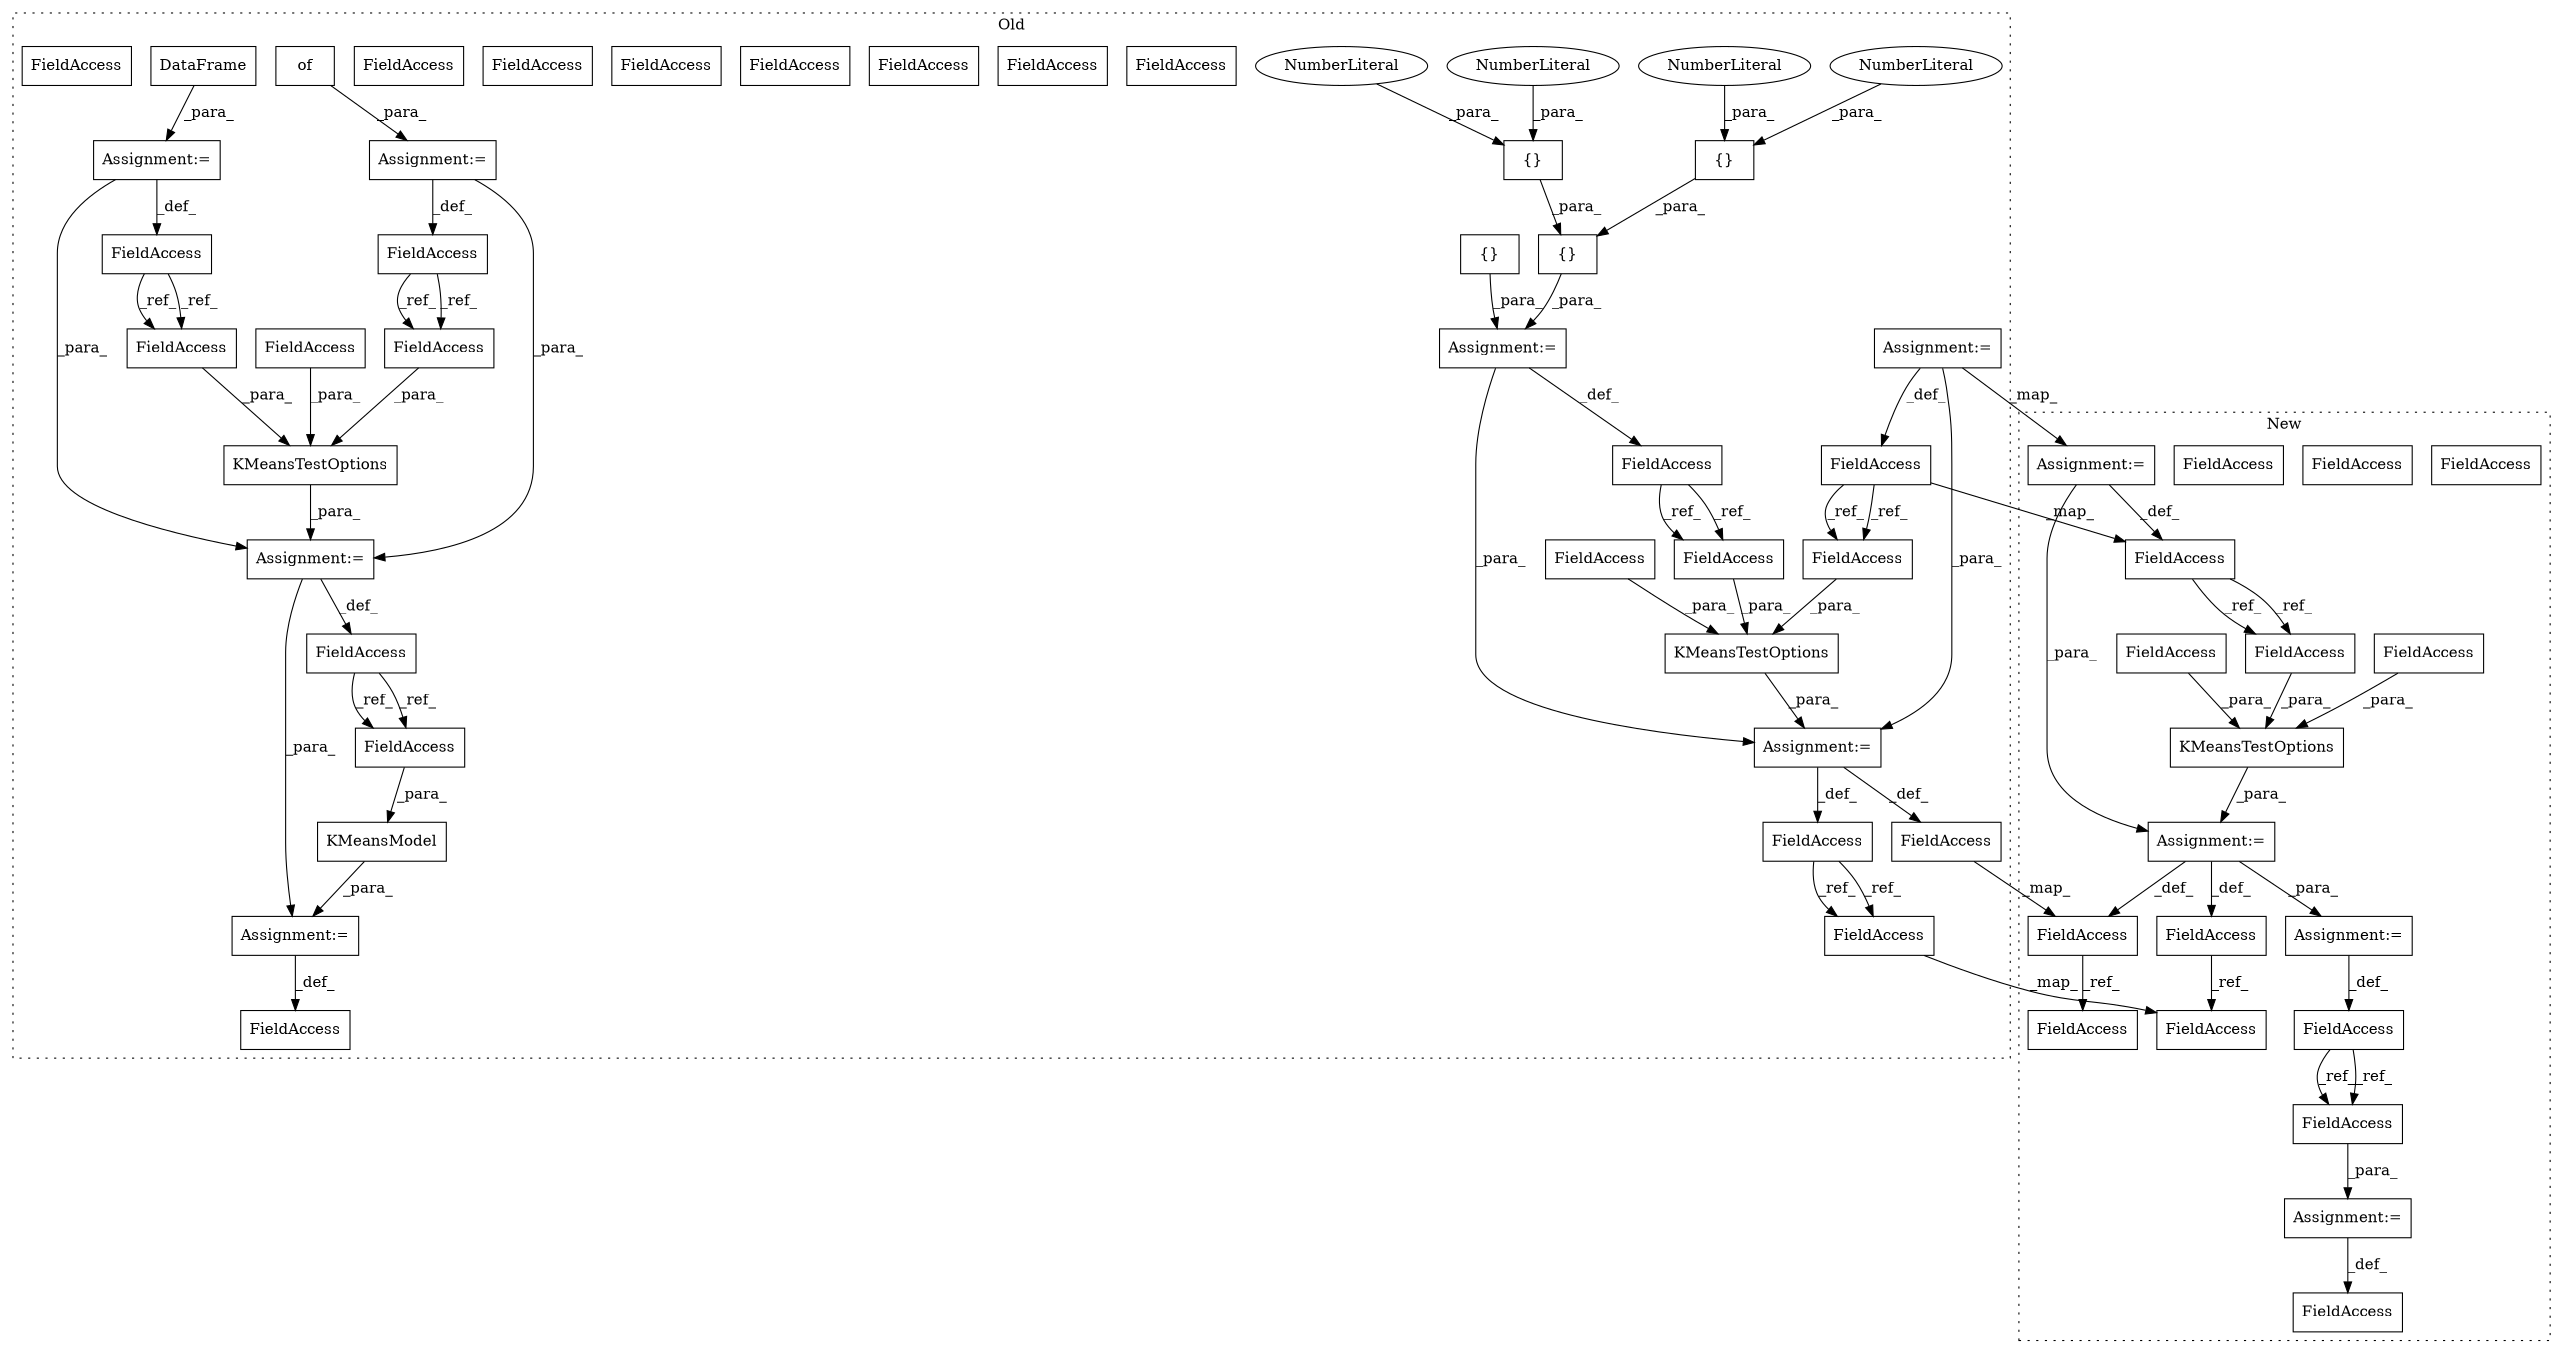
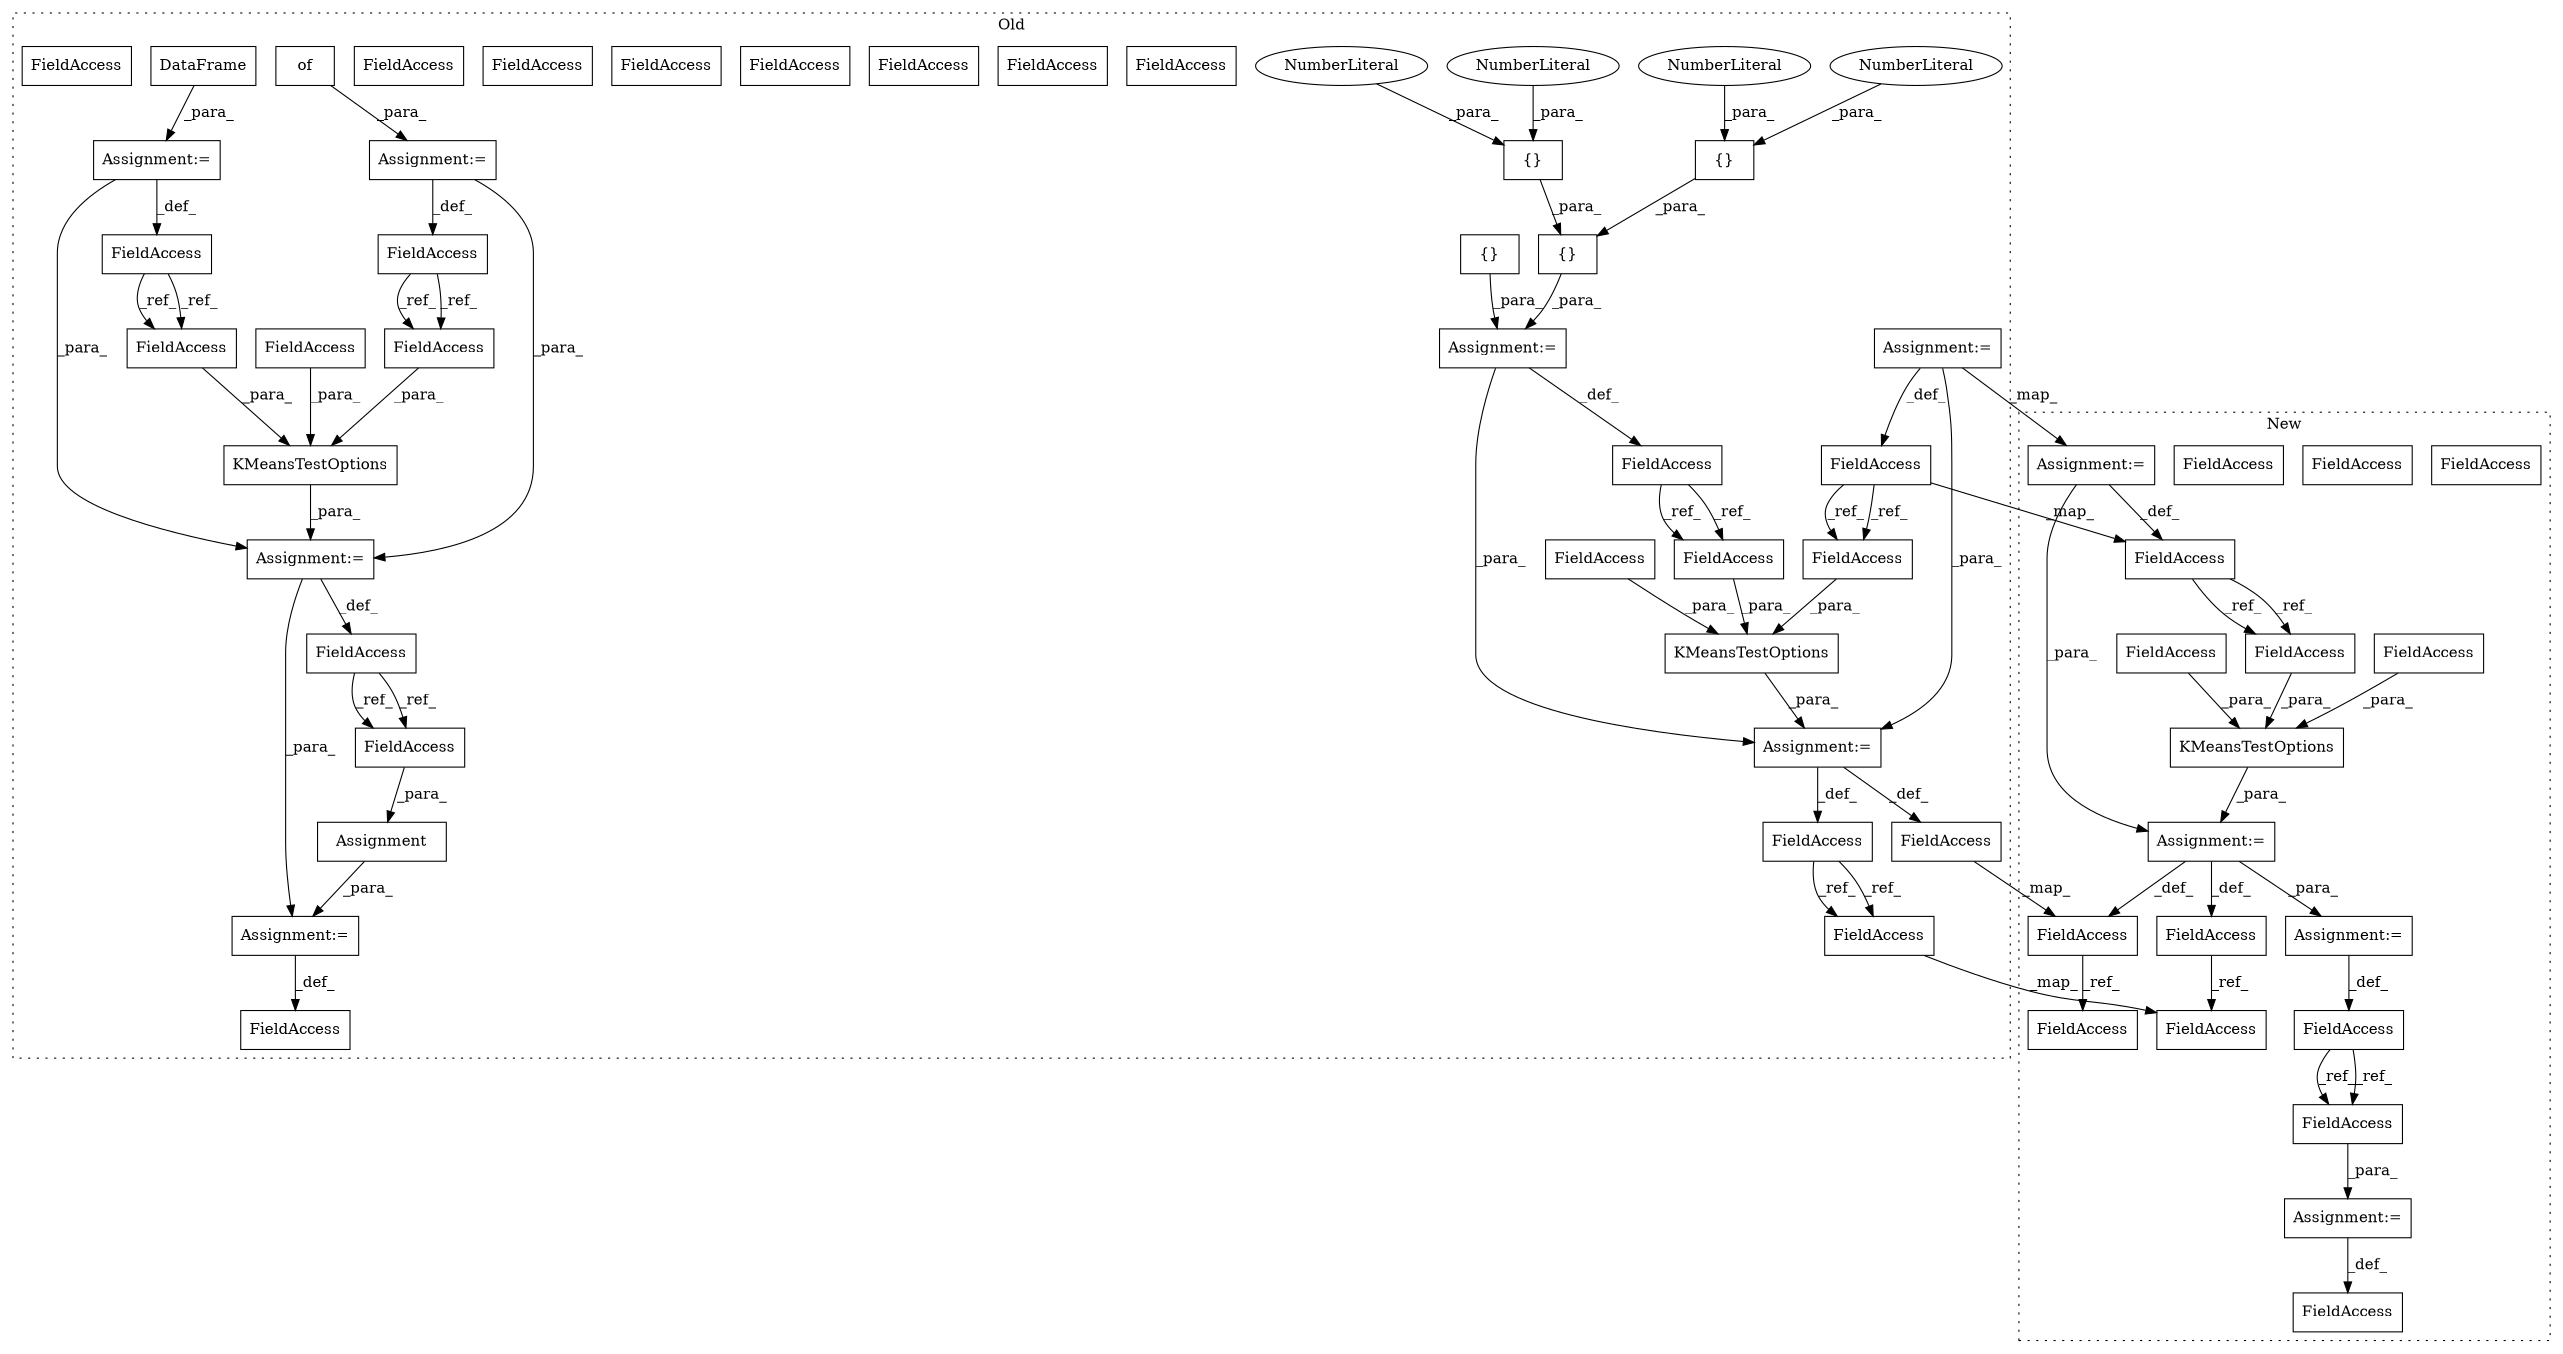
node "KMeansModel": label "KMeansModel" -> "Assignment"
